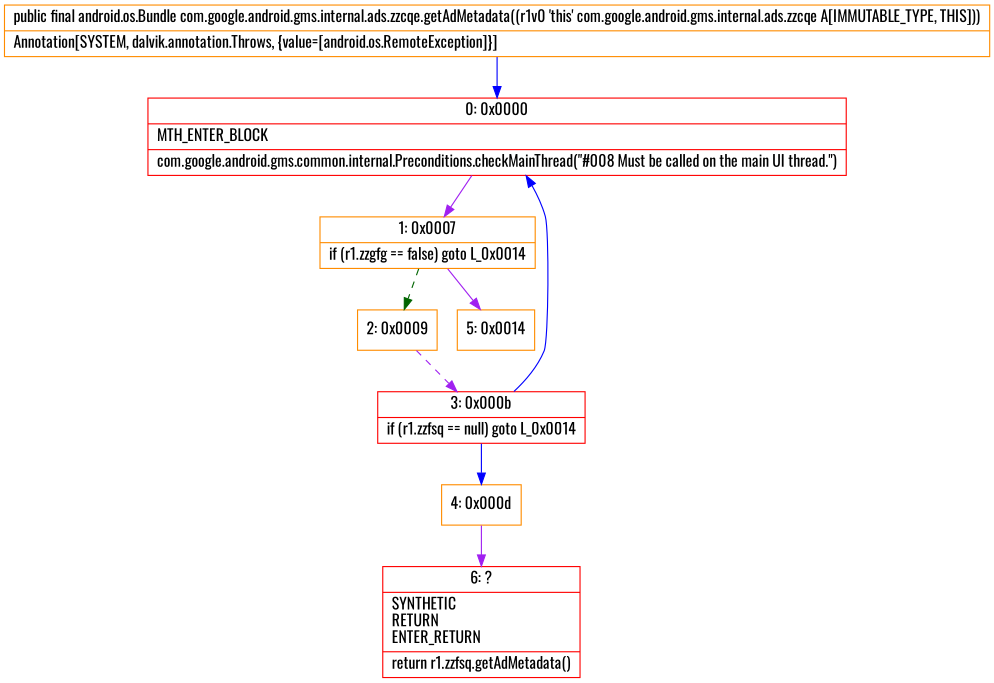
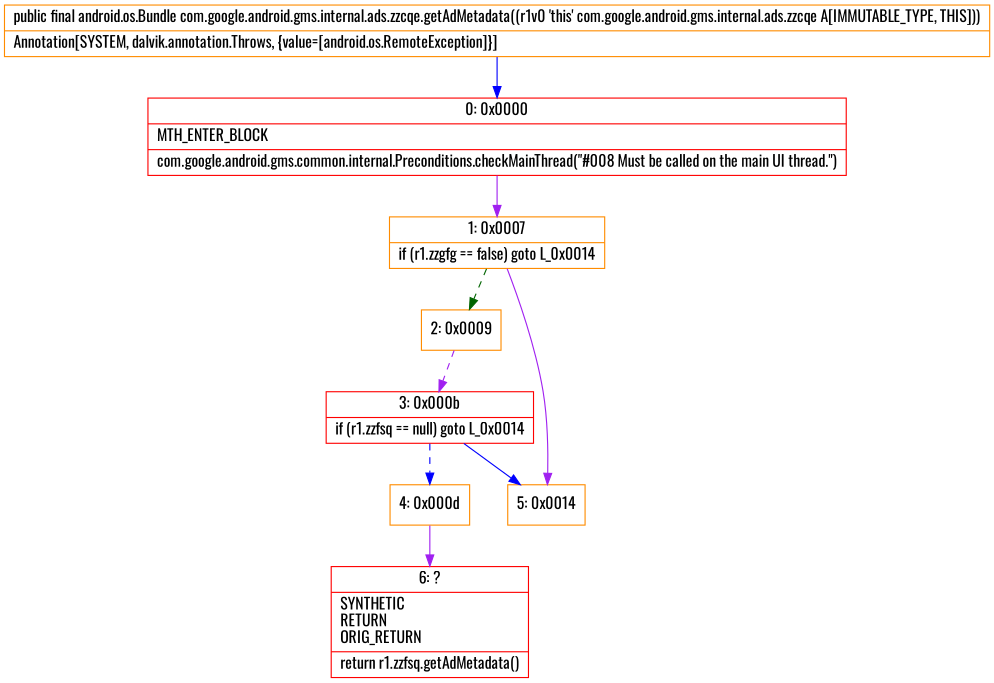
edge "3: 0x000b" -> "0: 0x0000": now "3: 0x000b" -> "5: 0x0014"
edge "3: 0x000b" -> "4: 0x000d": style solid -> dashed
node "6: ?": text "ENTER_RETURN" -> "ORIG_RETURN"
